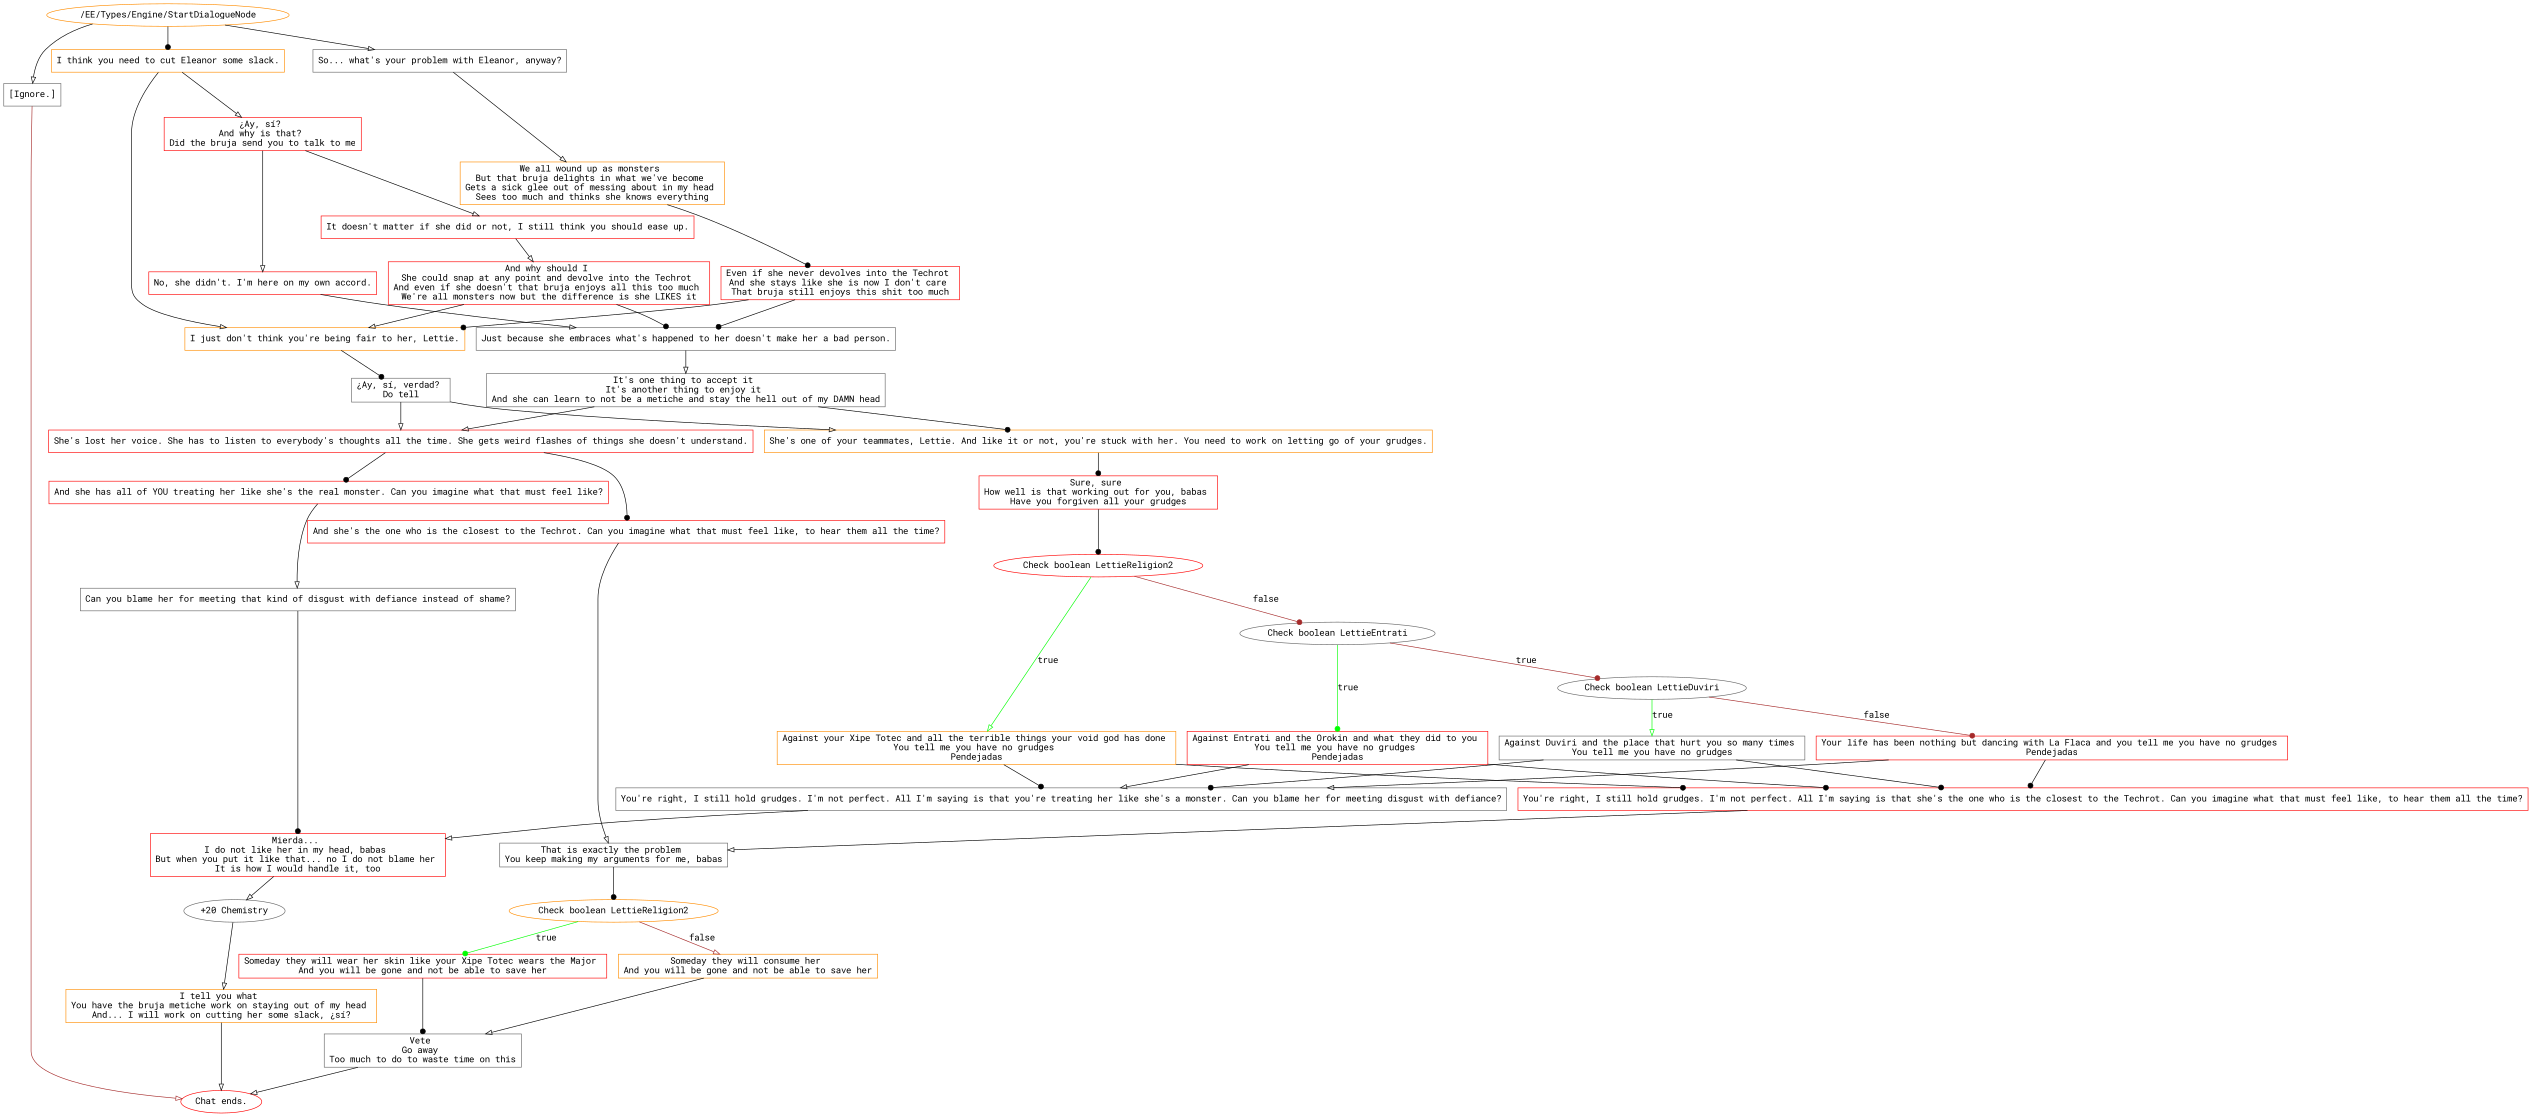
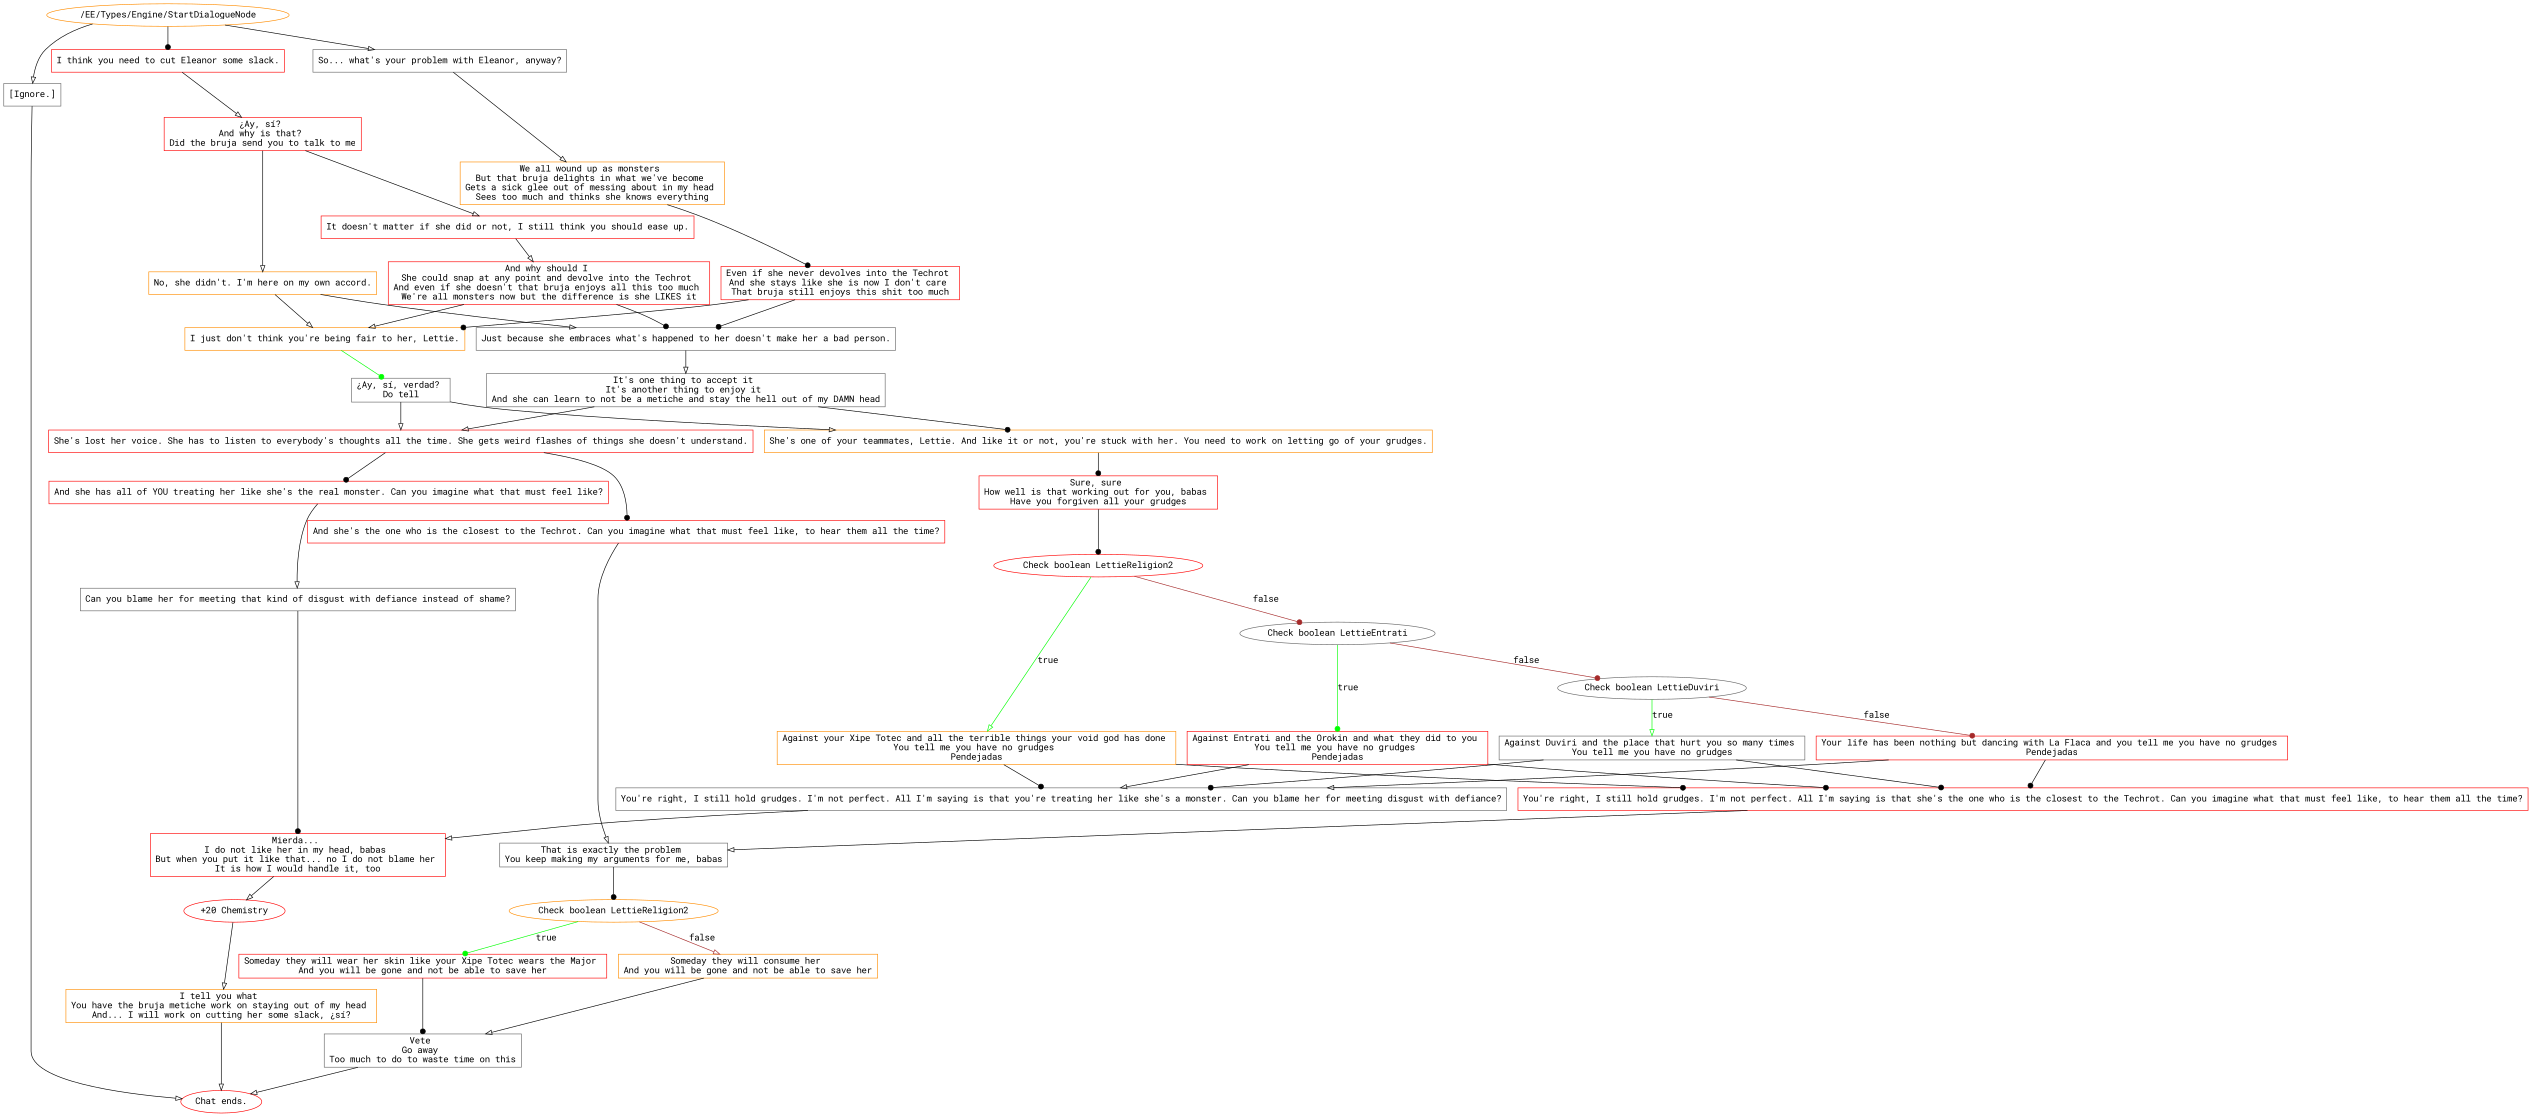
node "I think you need to cut Eleanor some slack.": color darkorange -> red
edge "I think you need to cut Eleanor some slack." -> "I just don't think you're being fair to her, Lettie.": now "No, she didn't. I'm here on my own accord." -> "I just don't think you're being fair to her, Lettie."
node "No, she didn't. I'm here on my own accord.": color red -> darkorange
edge "I just don't think you're being fair to her, Lettie." -> "¿Ay, sí, verdad? Do tell": color black -> green
edge "[Ignore.]" -> "Chat ends.": color brown -> black
edge "Check boolean LettieEntrati" -> "Check boolean LettieDuviri": label "true" -> "false"
node "+20 Chemistry": color gray40 -> red
